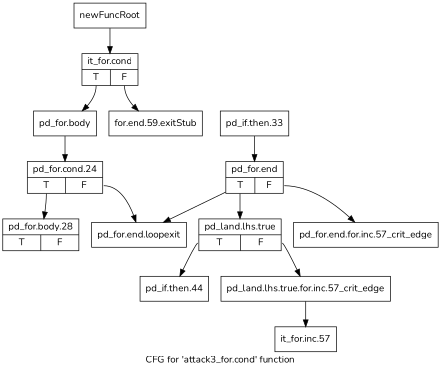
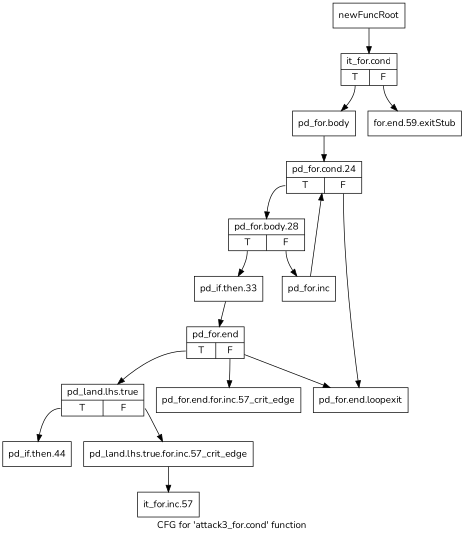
edge "pd_for.body.28" -> "pd_if.then.33": added
node "pd_for.inc": added
